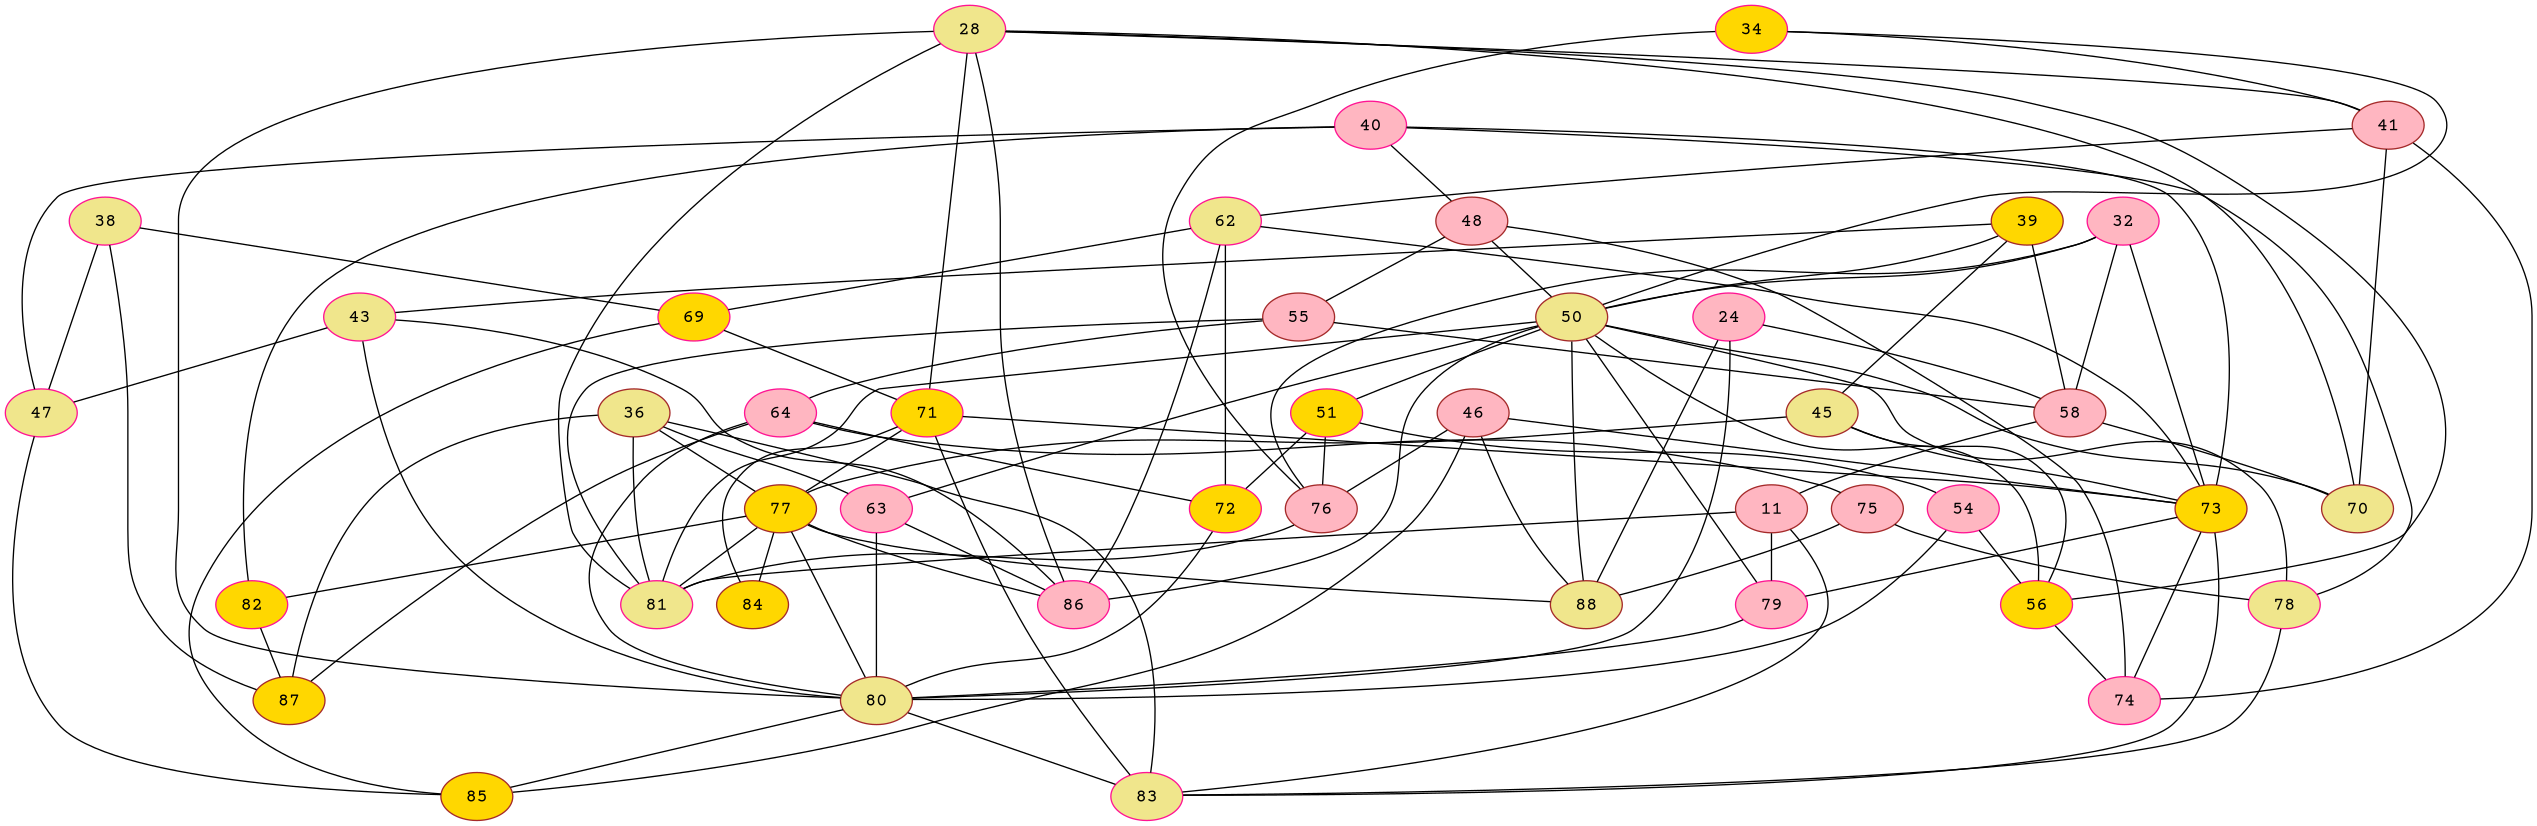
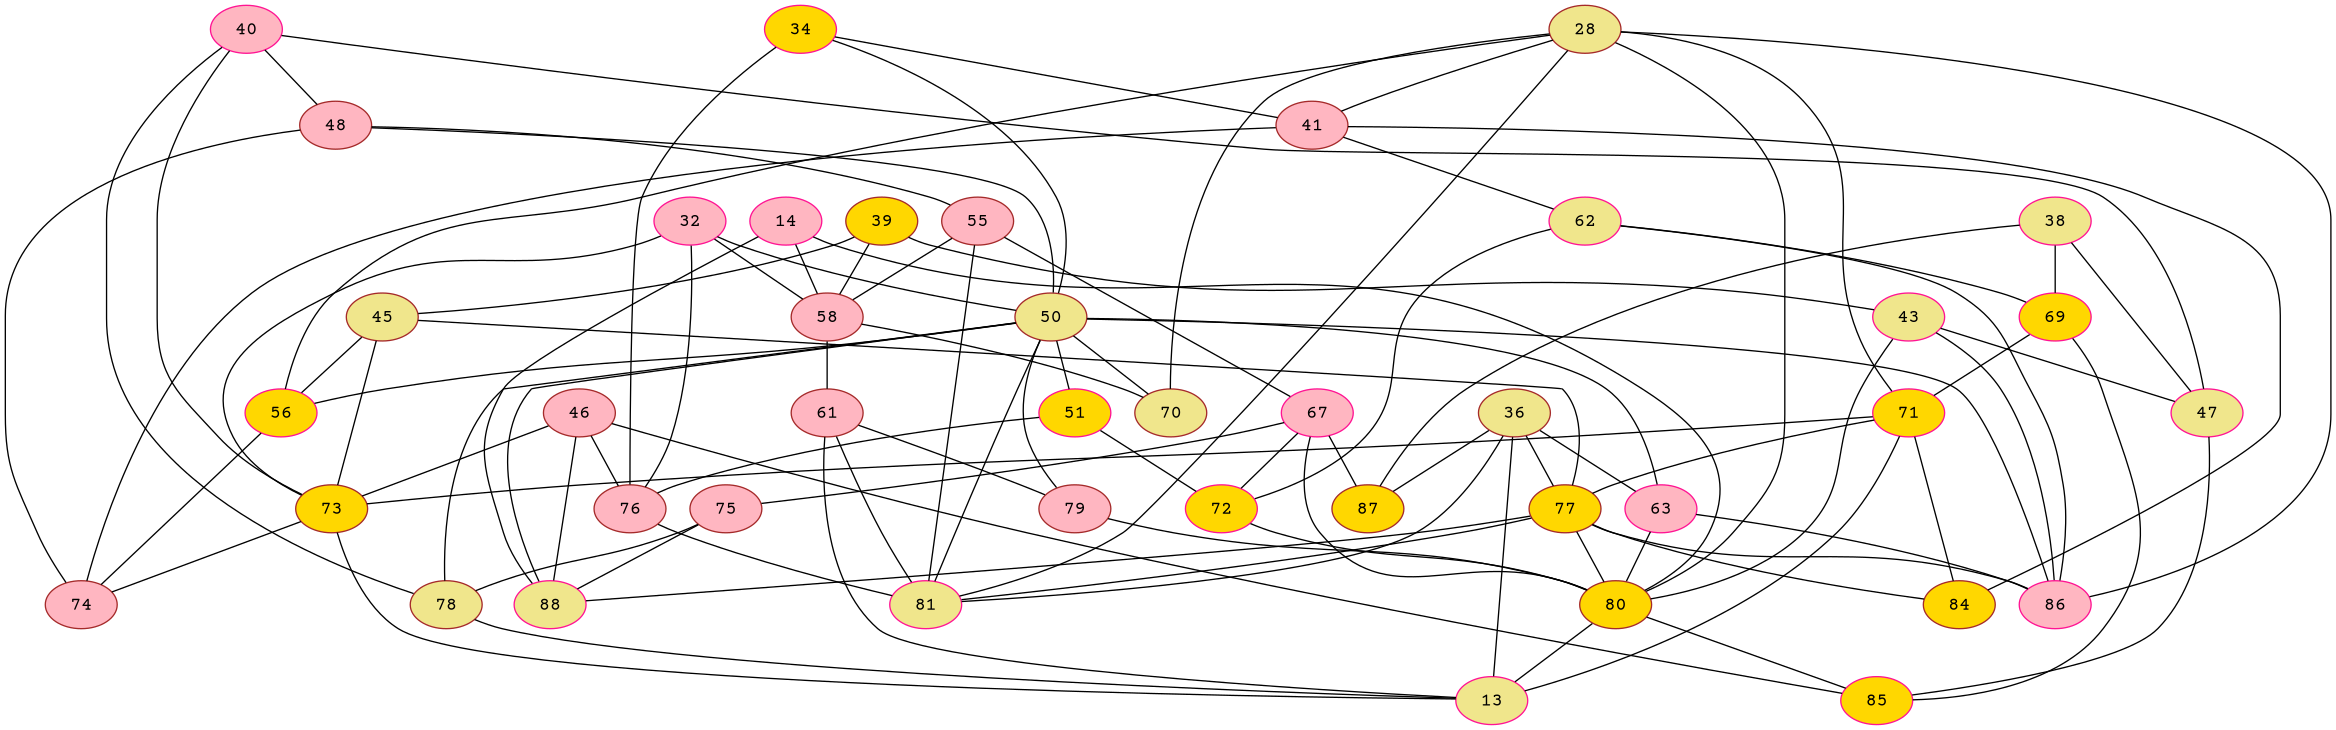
node "28": color deeppink -> brown
edge "39" -- "50": removed
edge "62" -- "73": removed
node "24": label "24" -> "14"
edge "41" -- "70": now "41" -- "84"
node "64": label "64" -> "67"
node "11": label "11" -> "61"
node "54": removed
edge "73" -- "79": removed
node "82": removed
node "88": color brown -> deeppink
node "79": color deeppink -> brown
node "78": color deeppink -> brown
node "80": fillcolor khaki -> gold
node "74": color deeppink -> brown
node "85": color brown -> deeppink
node "83": label "83" -> "13"
